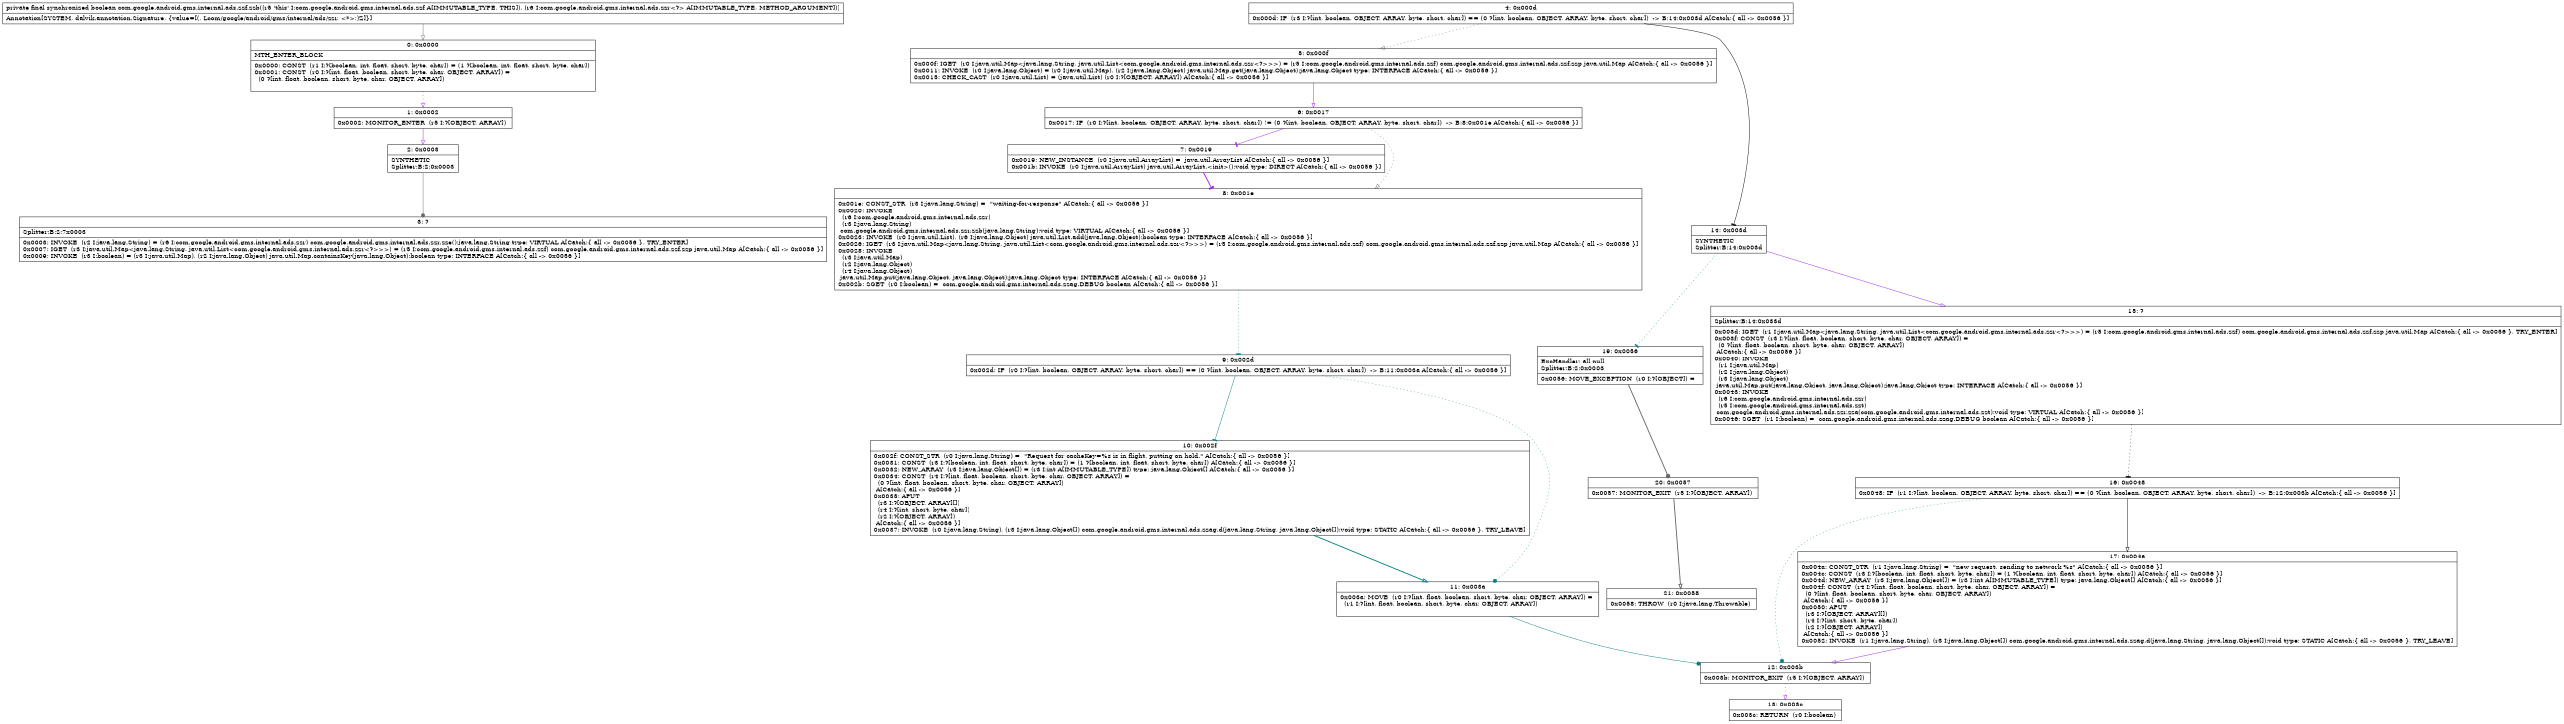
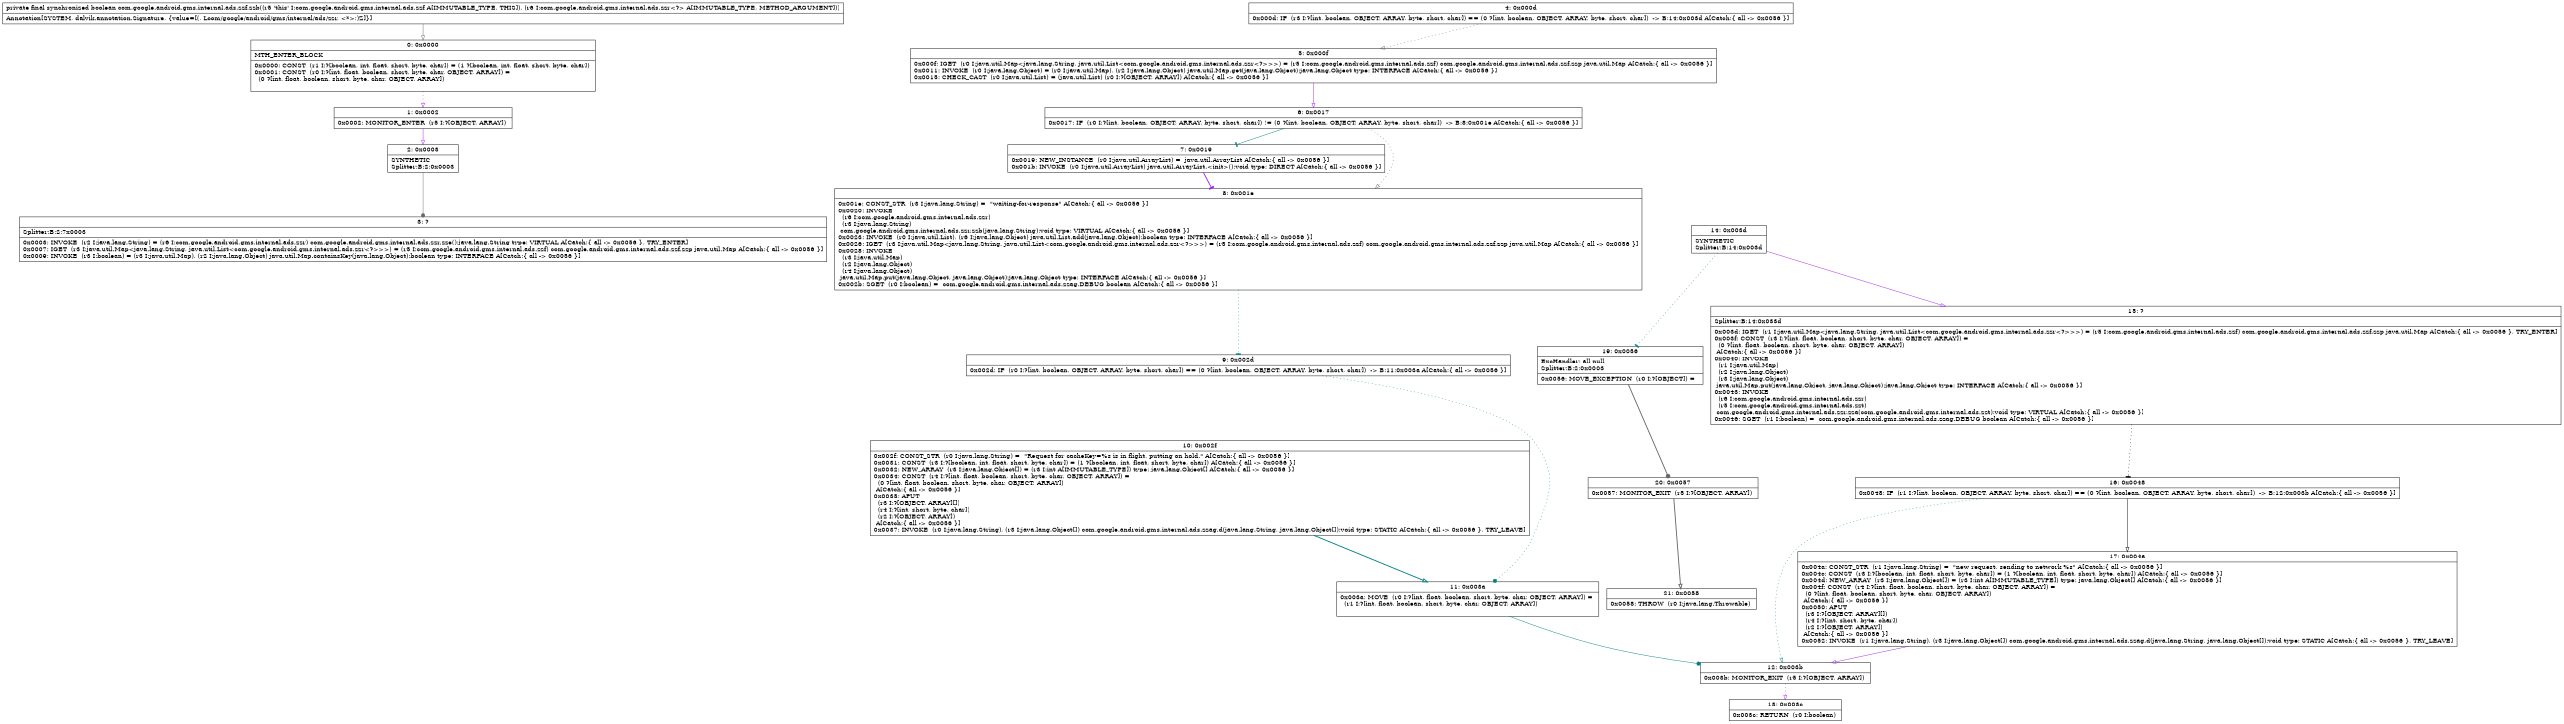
edge "4: 0x000d" -> "14: 0x003d": removed
edge "6: 0x0017" -> "7: 0x0019": color purple -> teal
edge "9: 0x002d" -> "10: 0x002f": removed
edge "16: 0x0048" -> "12: 0x003b": arrowhead dot -> onormal
